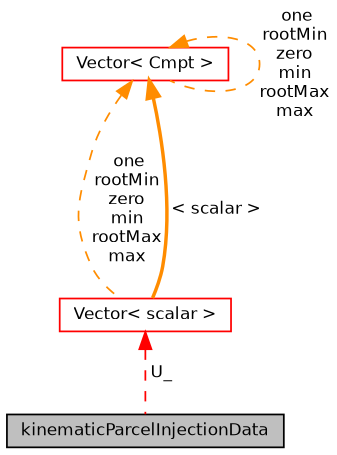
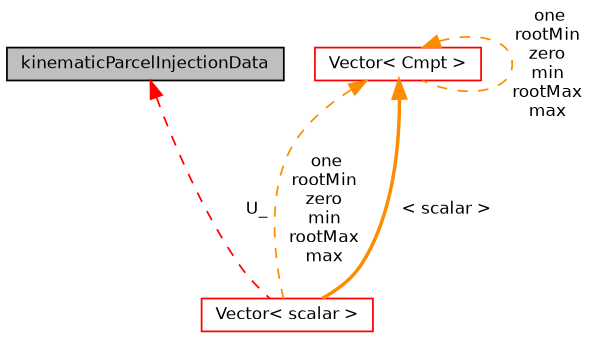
edge "kinematicParcelInjectionData" -> "Vector< scalar >": reversed
